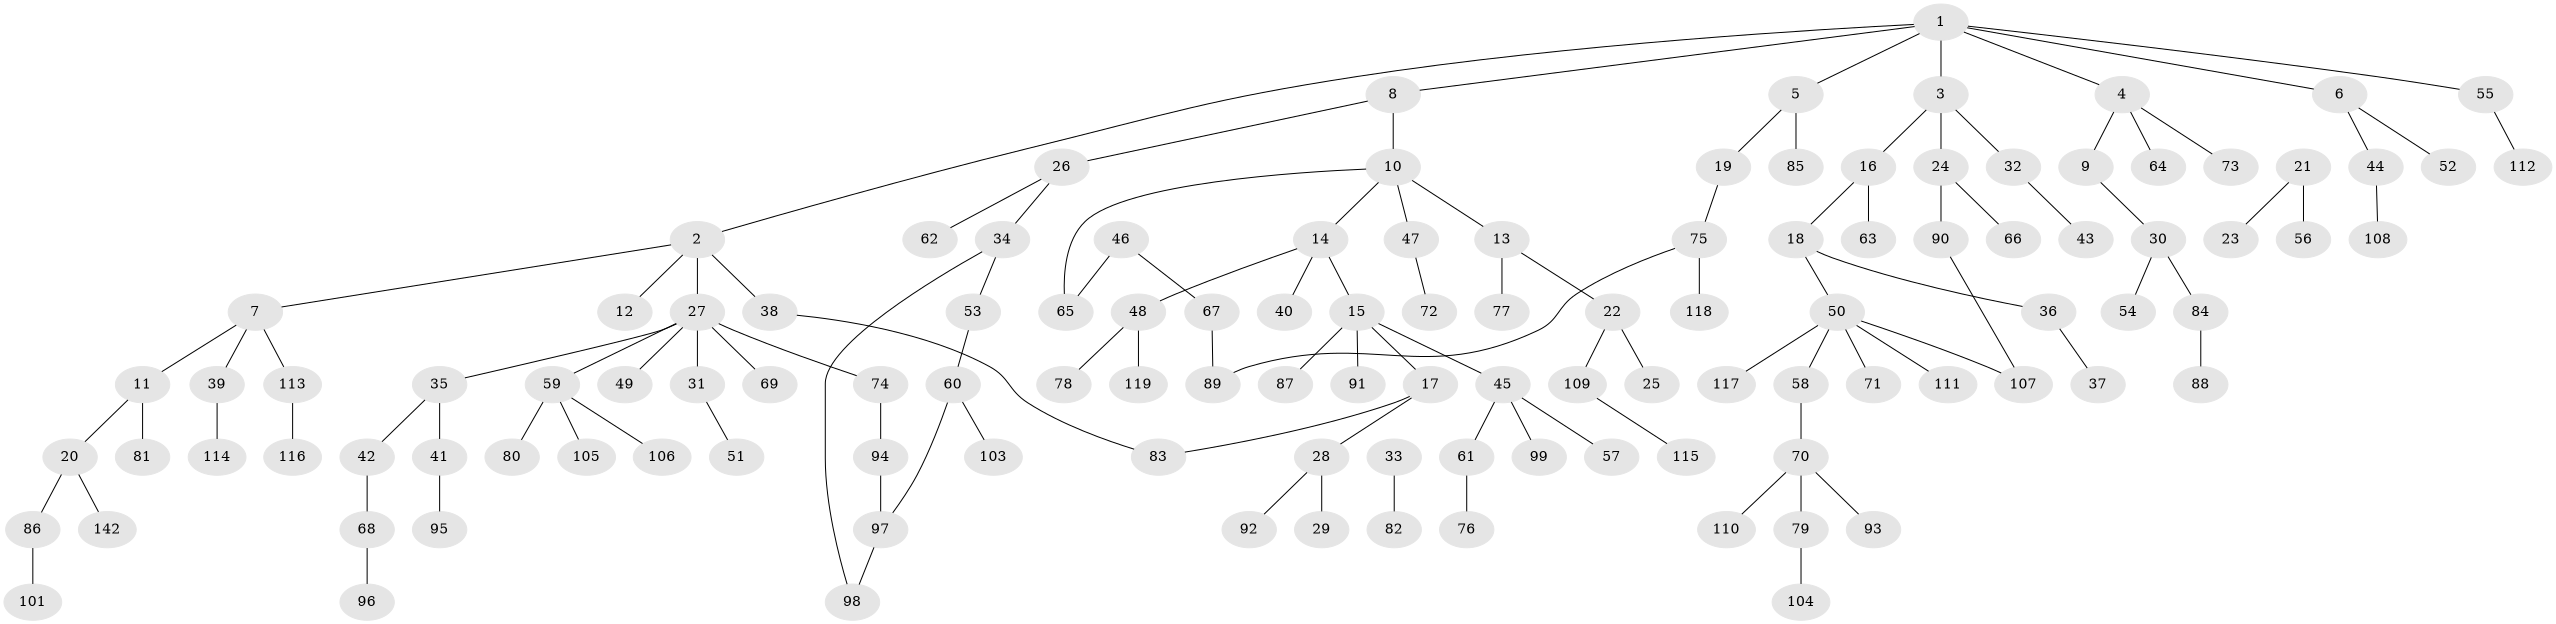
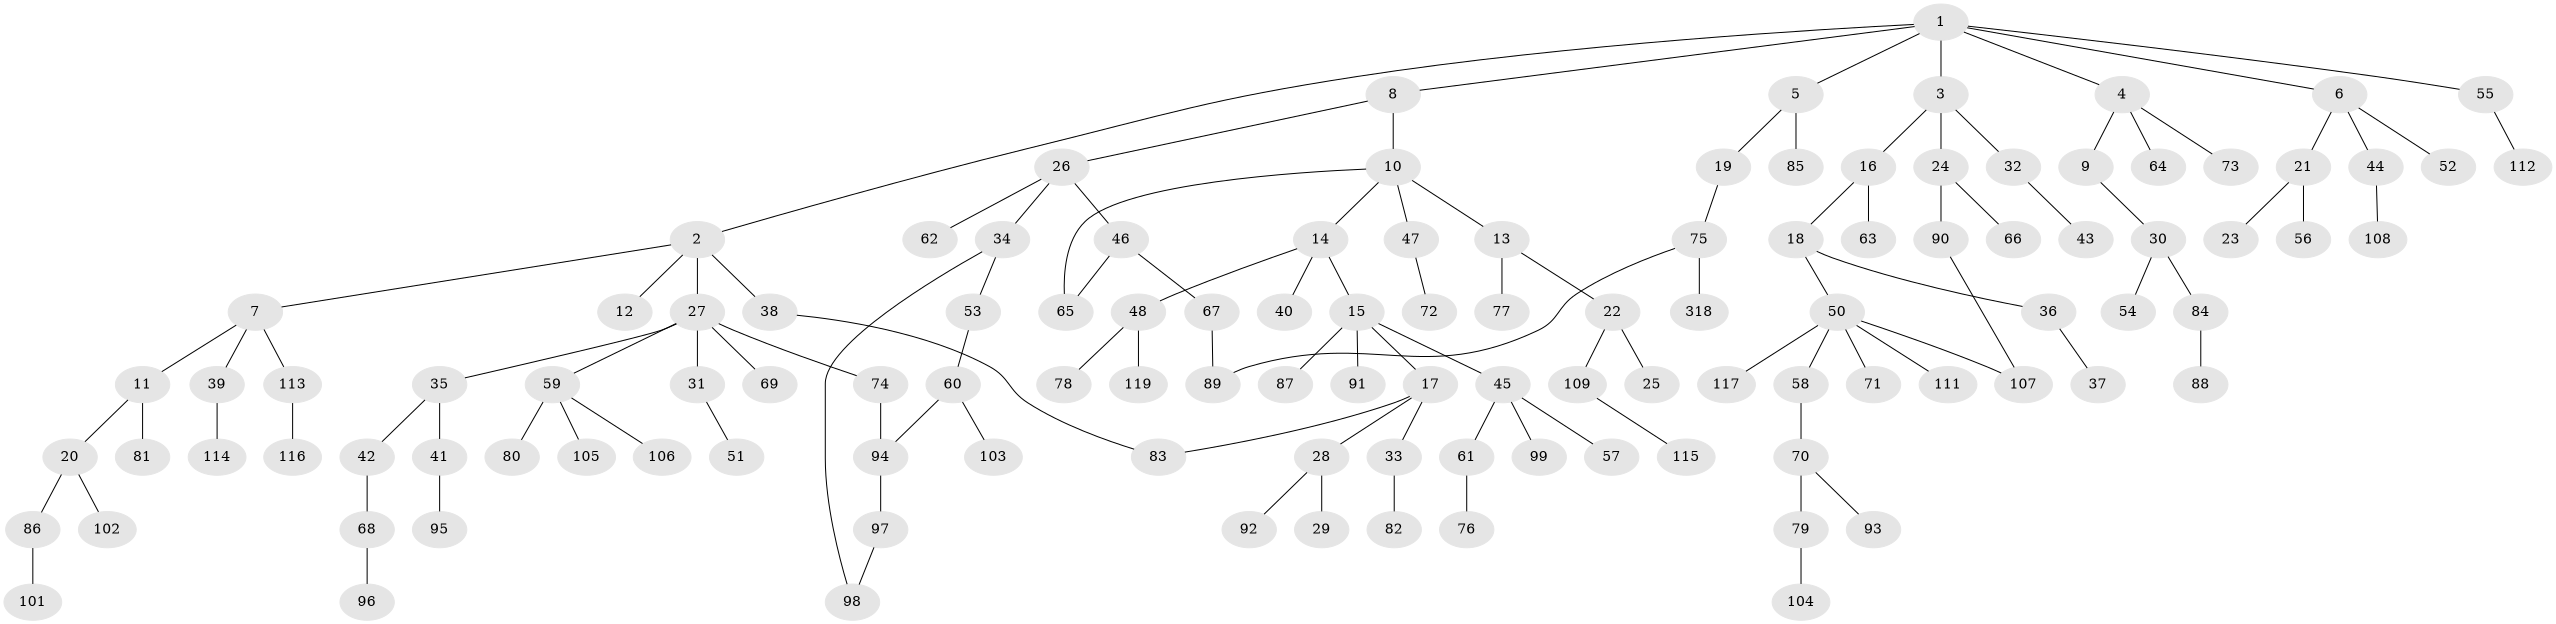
edge "6" -- "21": added
edge "26" -- "46": added
node "118": label "118" -> "318"
node "49": removed
edge "17" -- "33": added
edge "60" -- "97": now "60" -- "94"
node "142": label "142" -> "102"
node "110": removed
